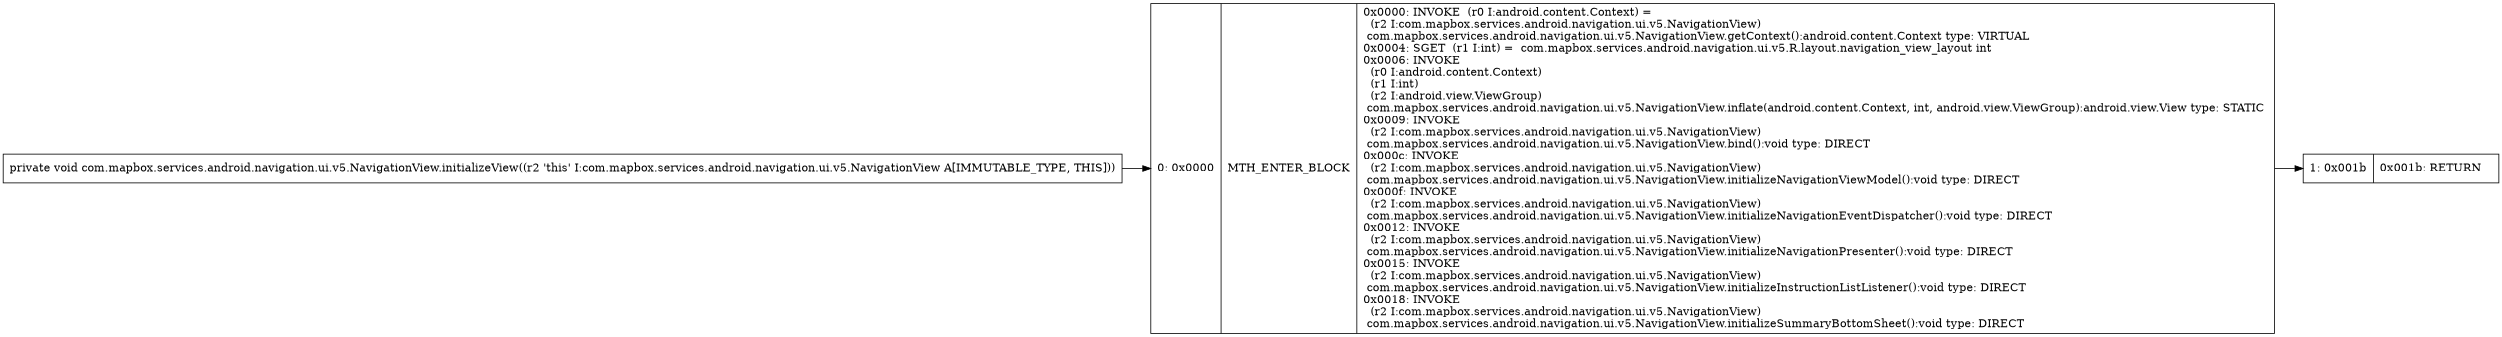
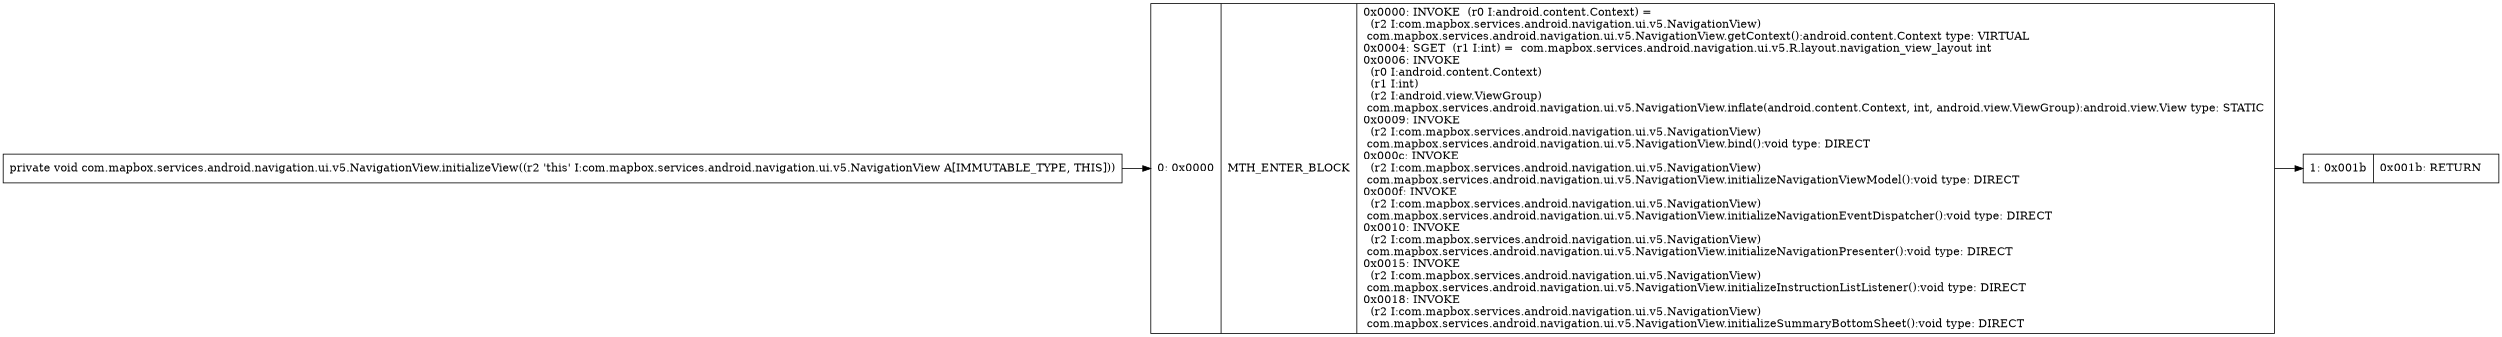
node "0: 0x0000": text "0x0012: INVOKE" -> "0x0010: INVOKE"
